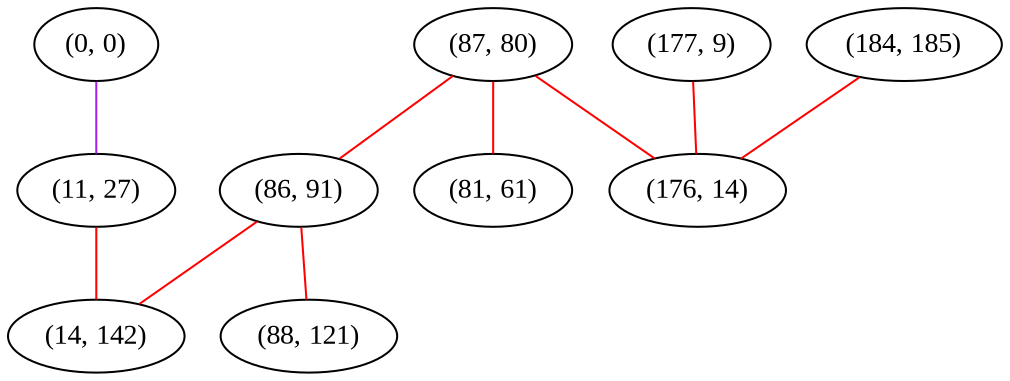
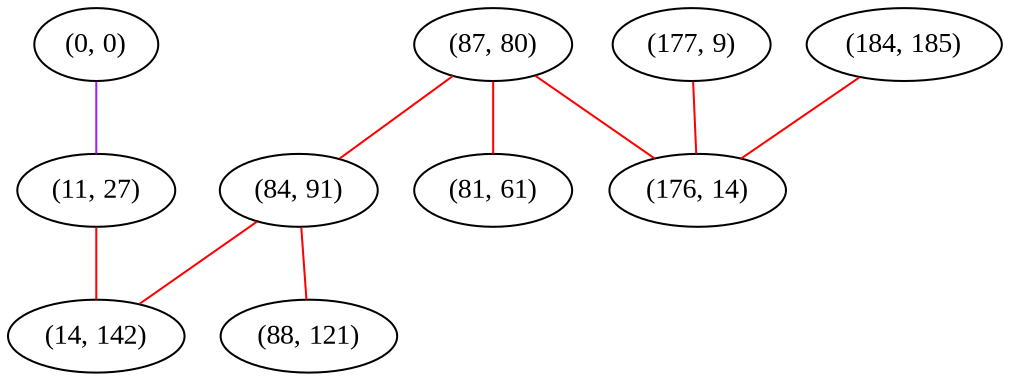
node "(86, 91)": label "(86, 91)" -> "(84, 91)"
